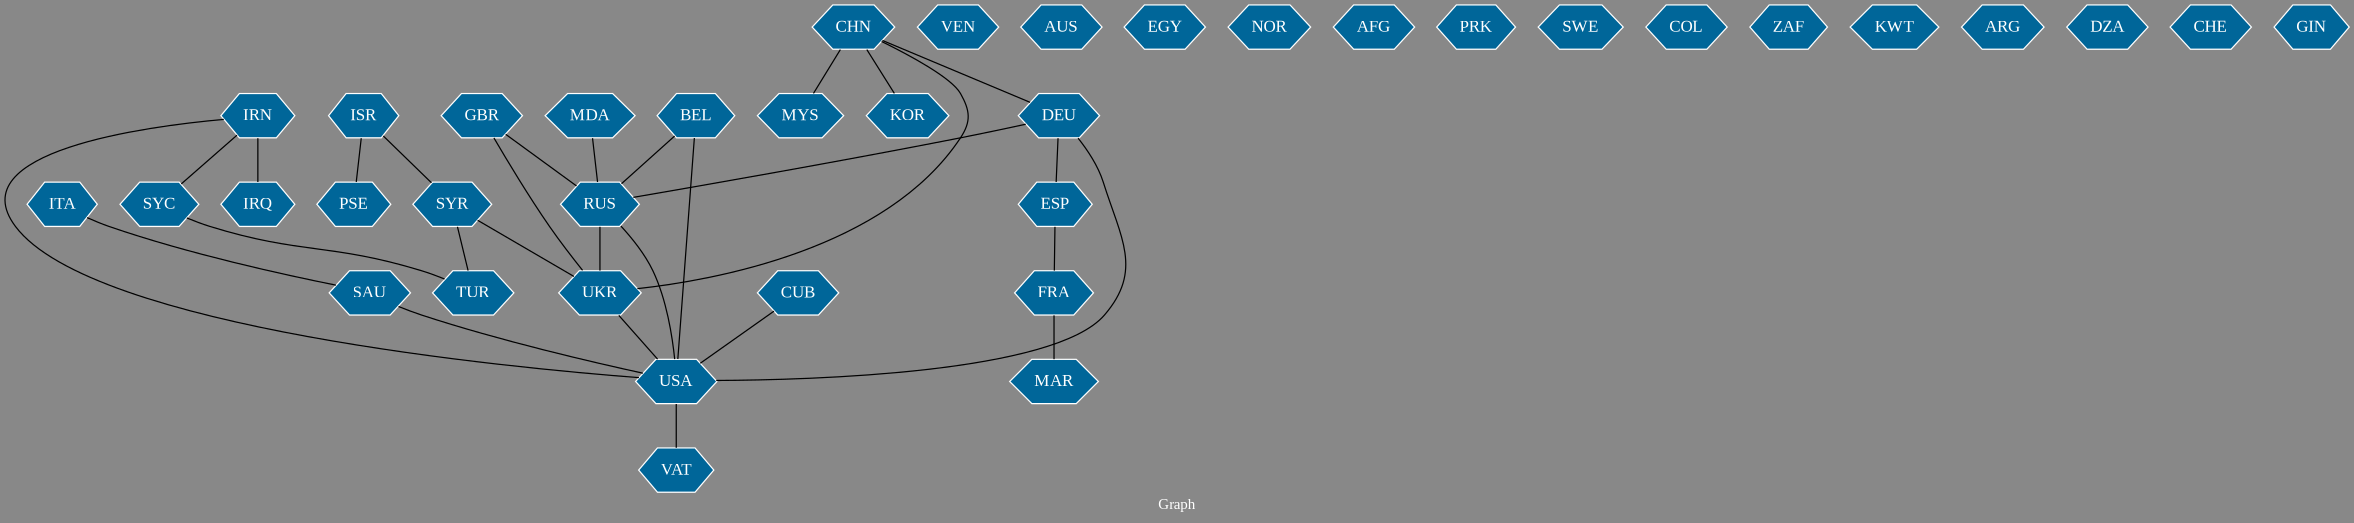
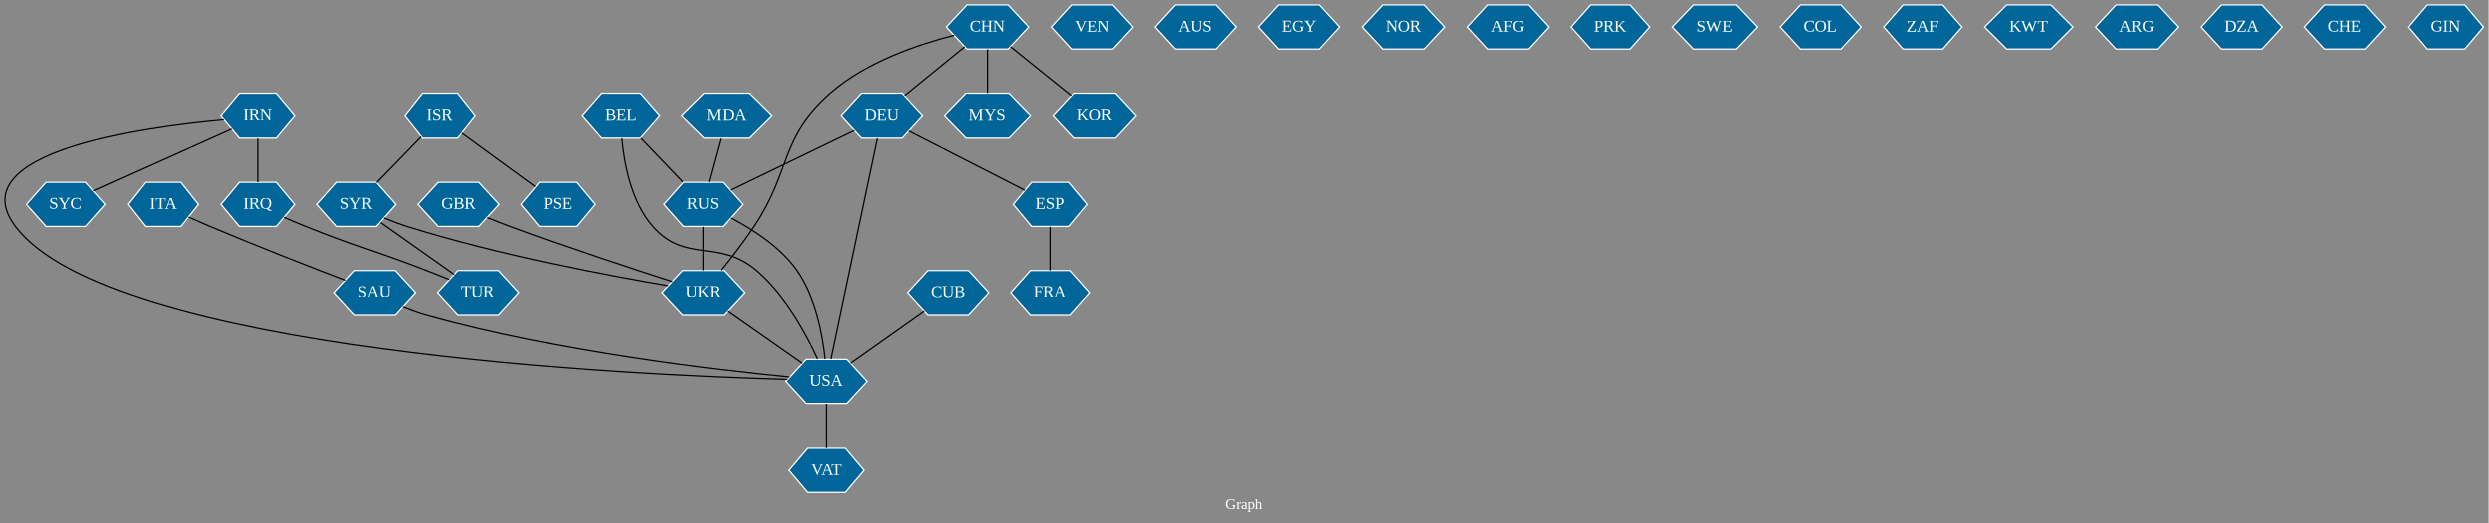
edge "GBR" -- "RUS": removed
edge "SYC" -- "TUR": now "IRQ" -- "TUR"
node "MAR": removed
